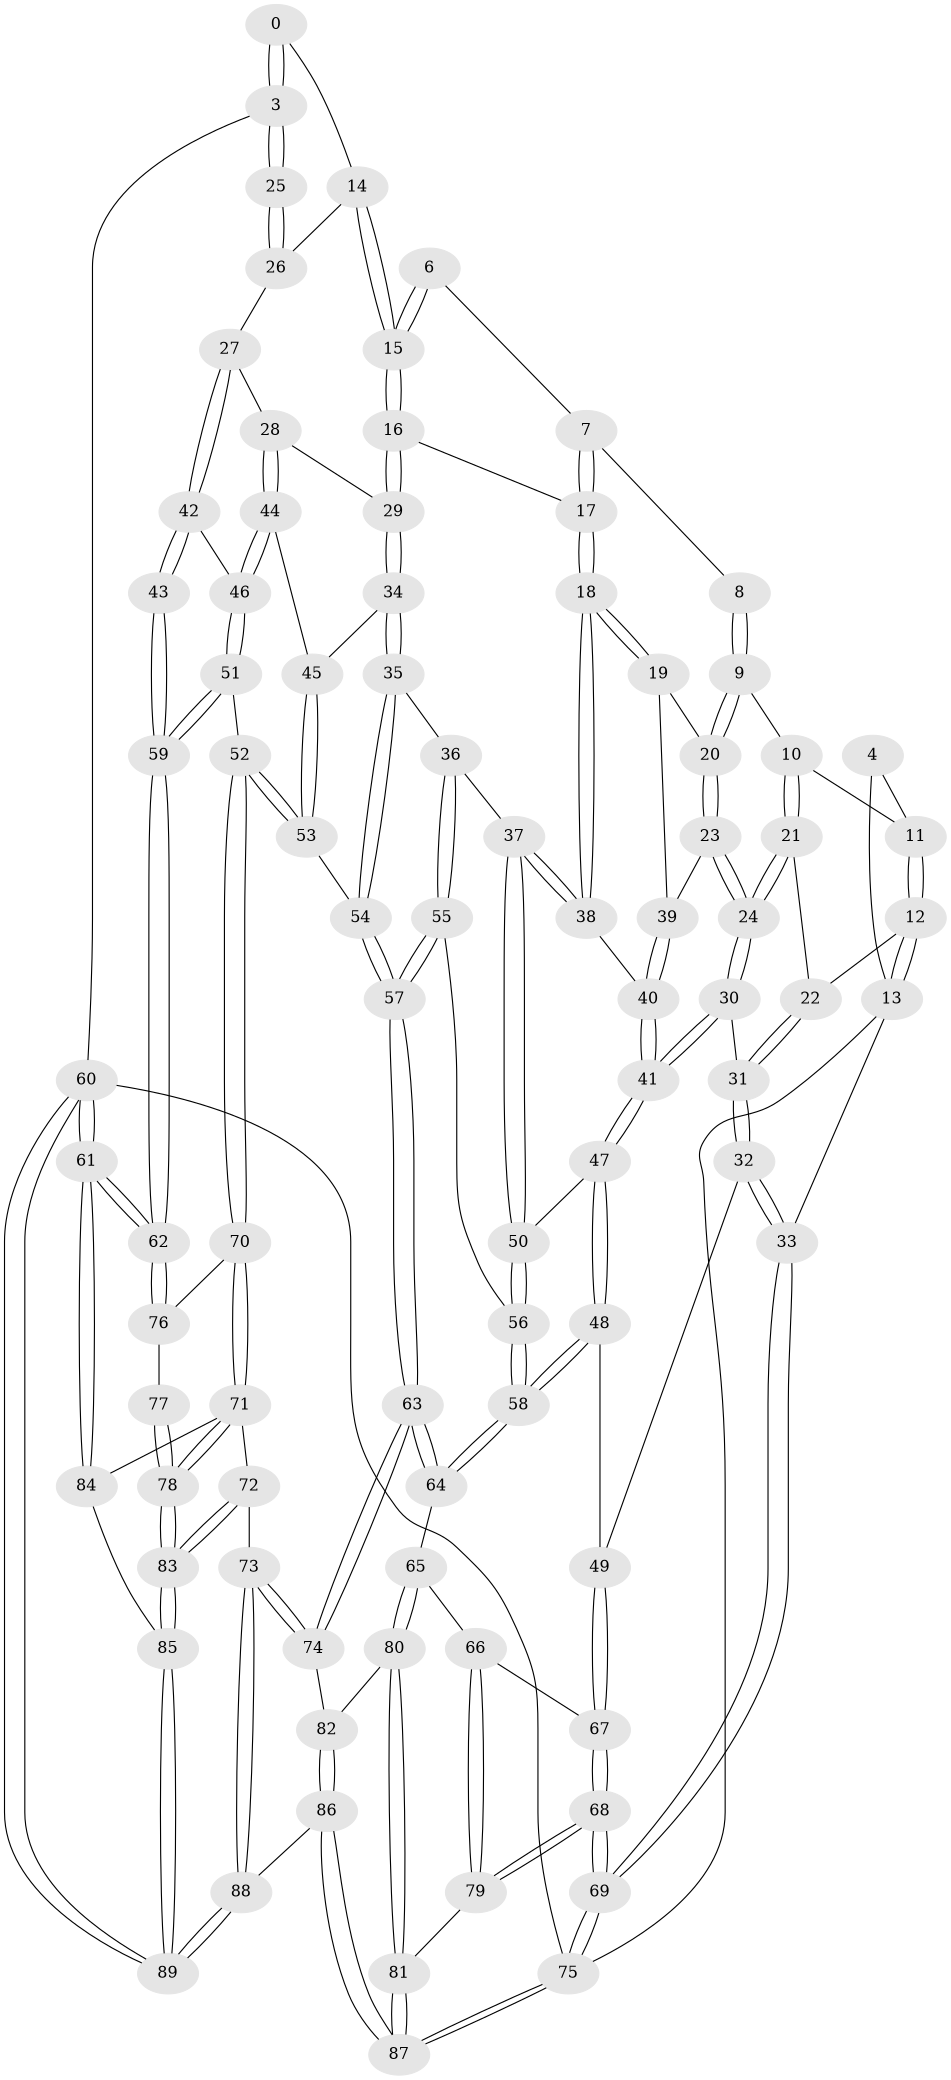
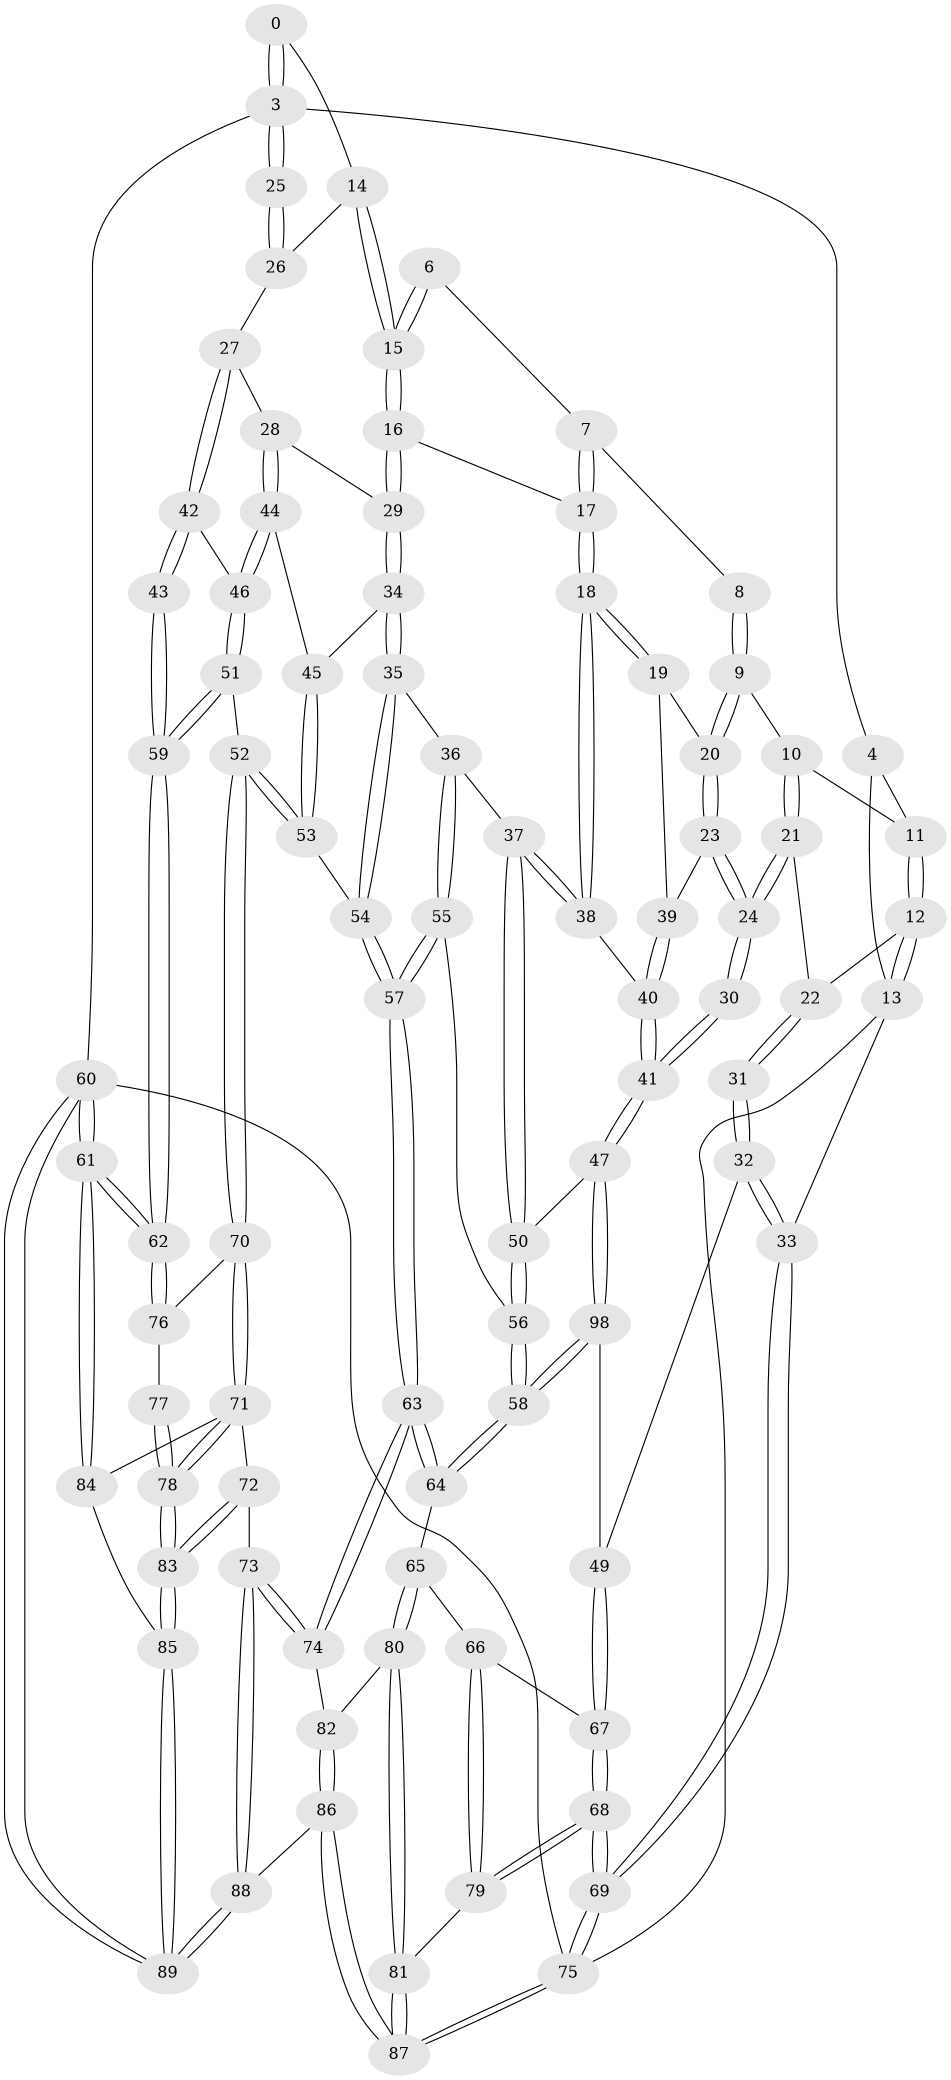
edge "3" -- "4": added
edge "30" -- "31": removed
node "48": label "48" -> "98"
